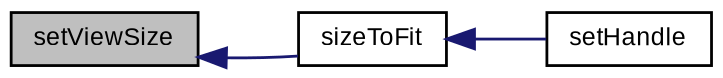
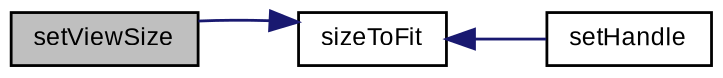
edge "sizeToFit" -> "setViewSize": reversed
